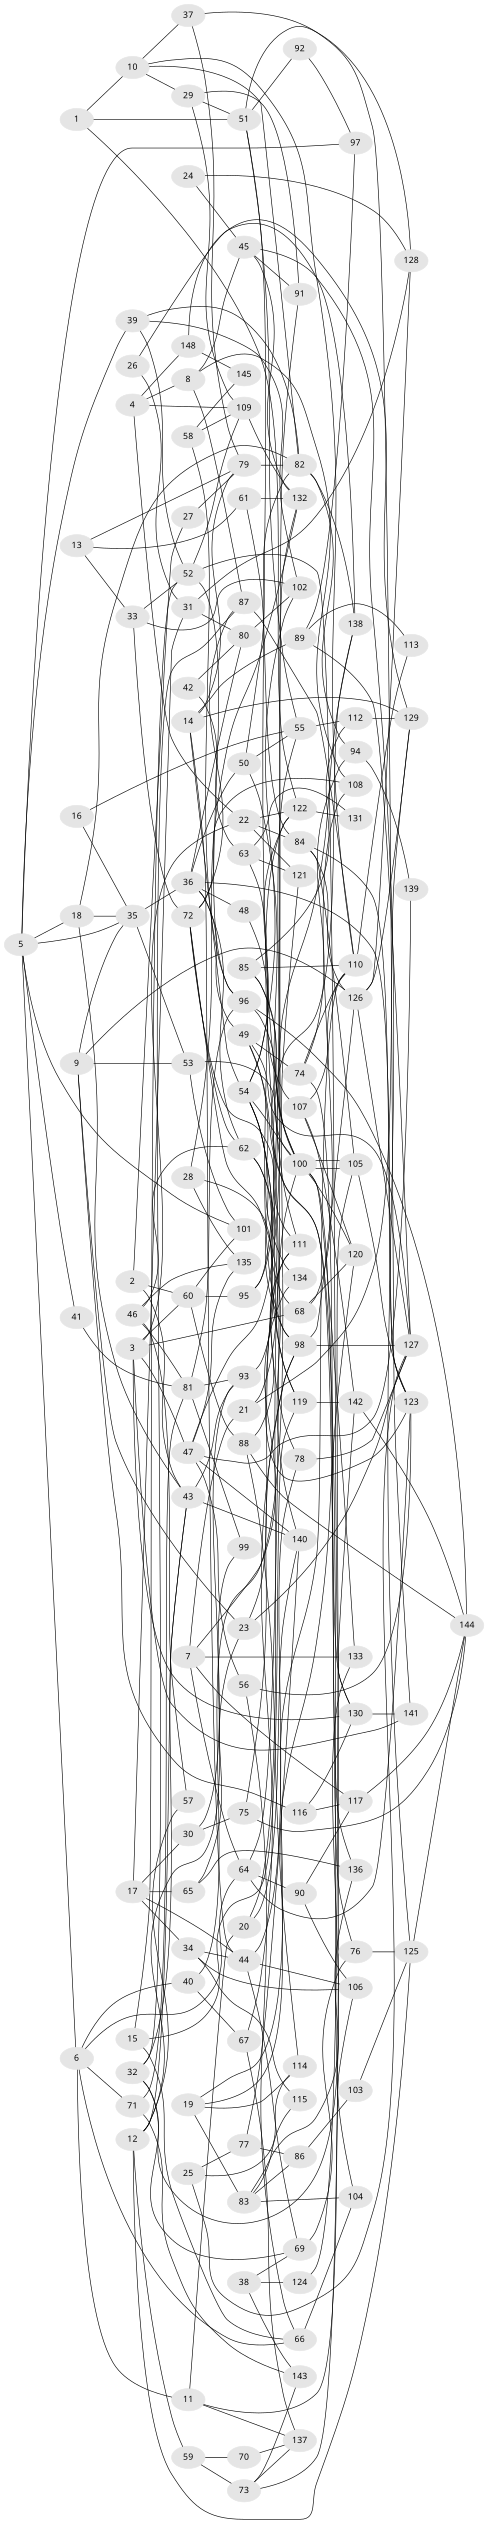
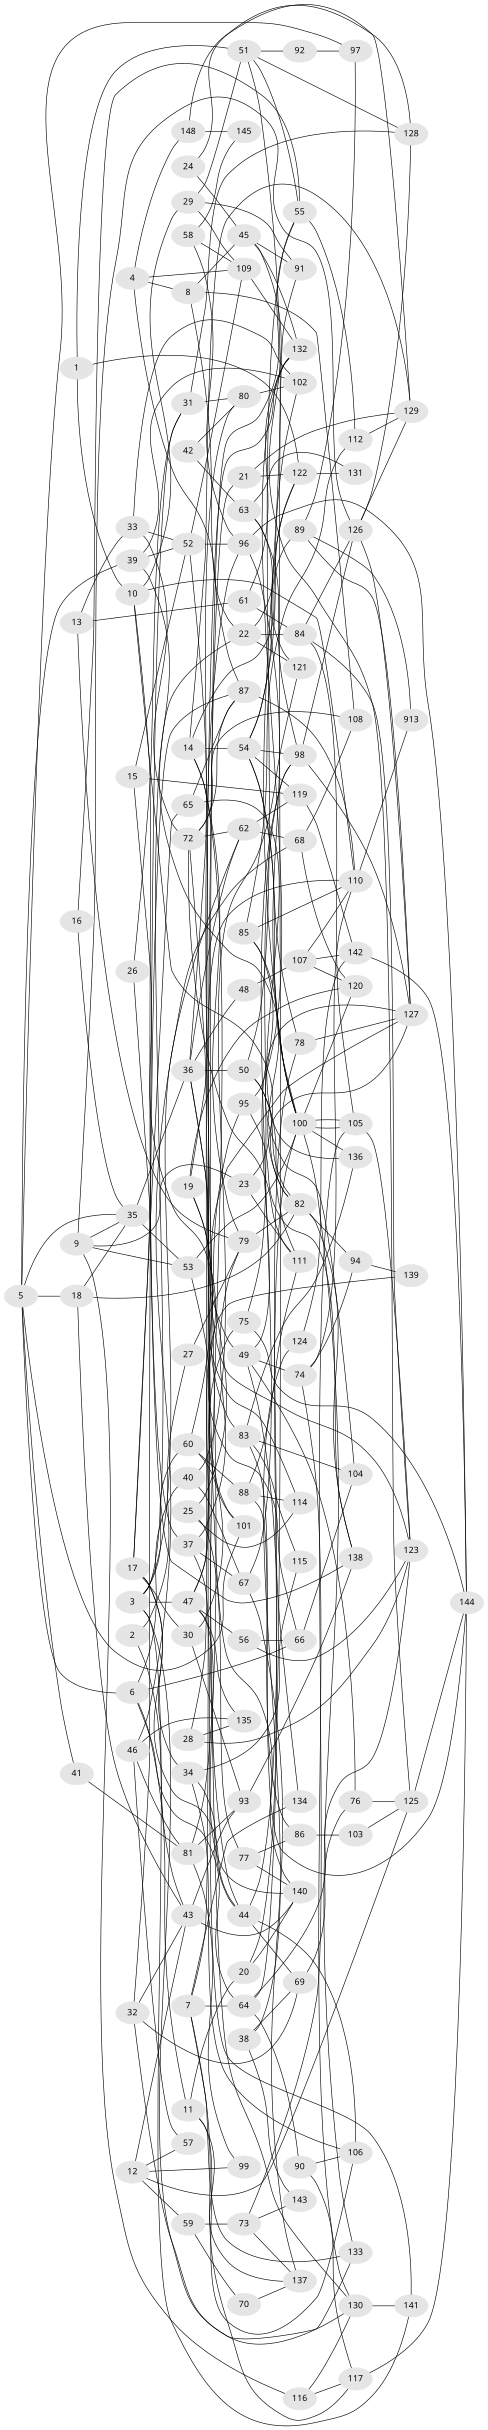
node "113": label "113" -> "913"
edge "2" -- "60": removed
edge "37" -- "67": added
edge "23" -- "65": now "87" -- "65"
node "71": removed
